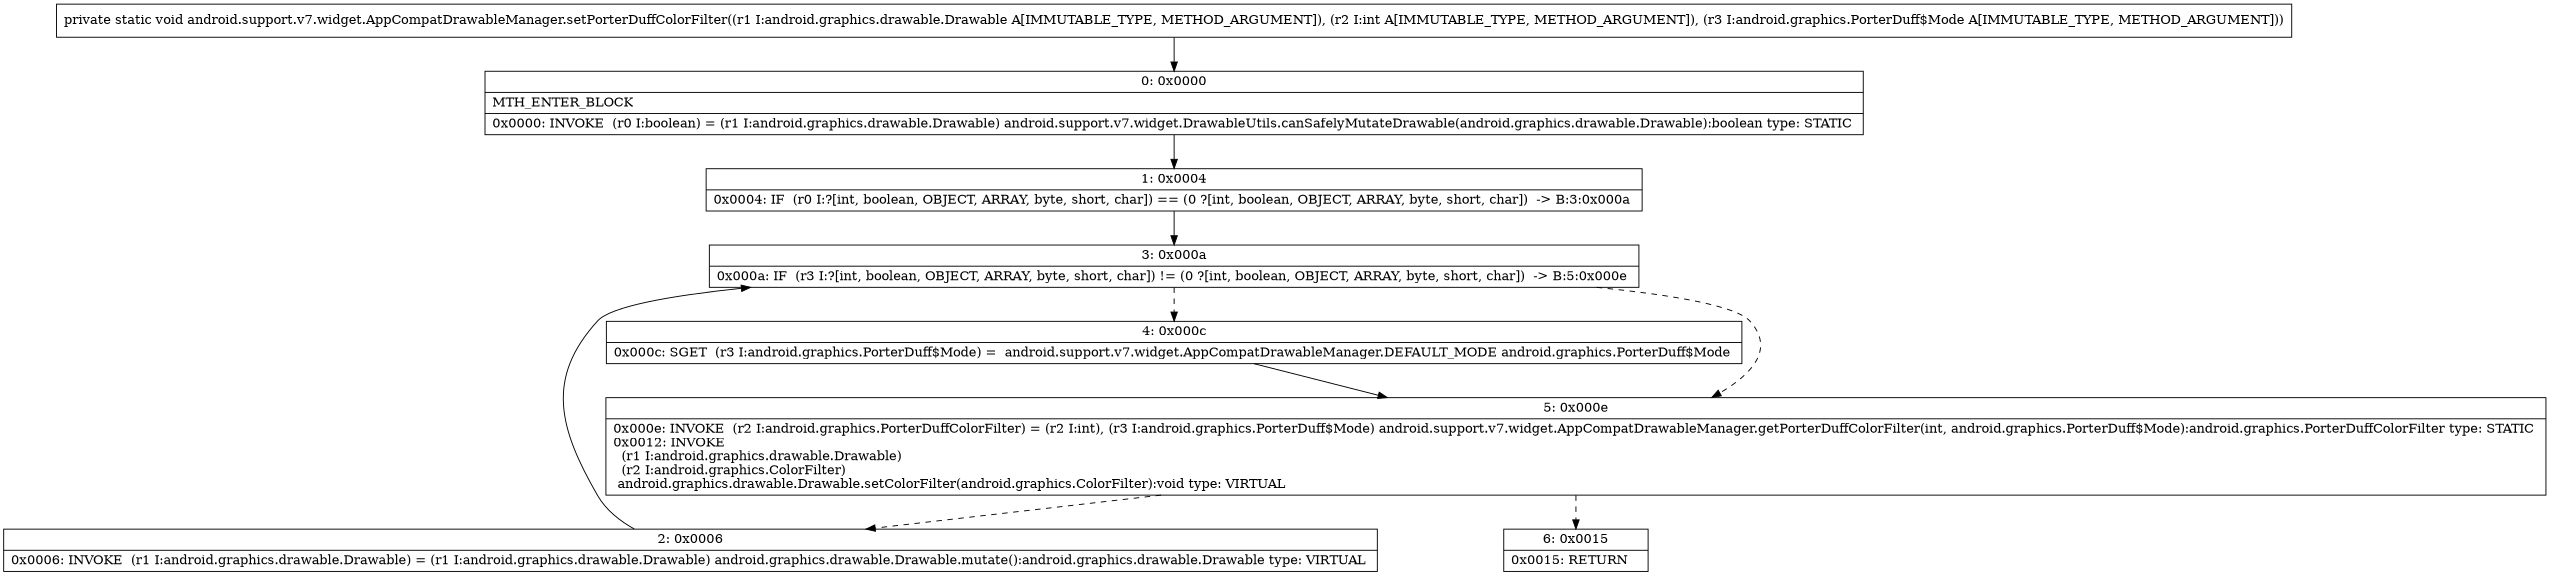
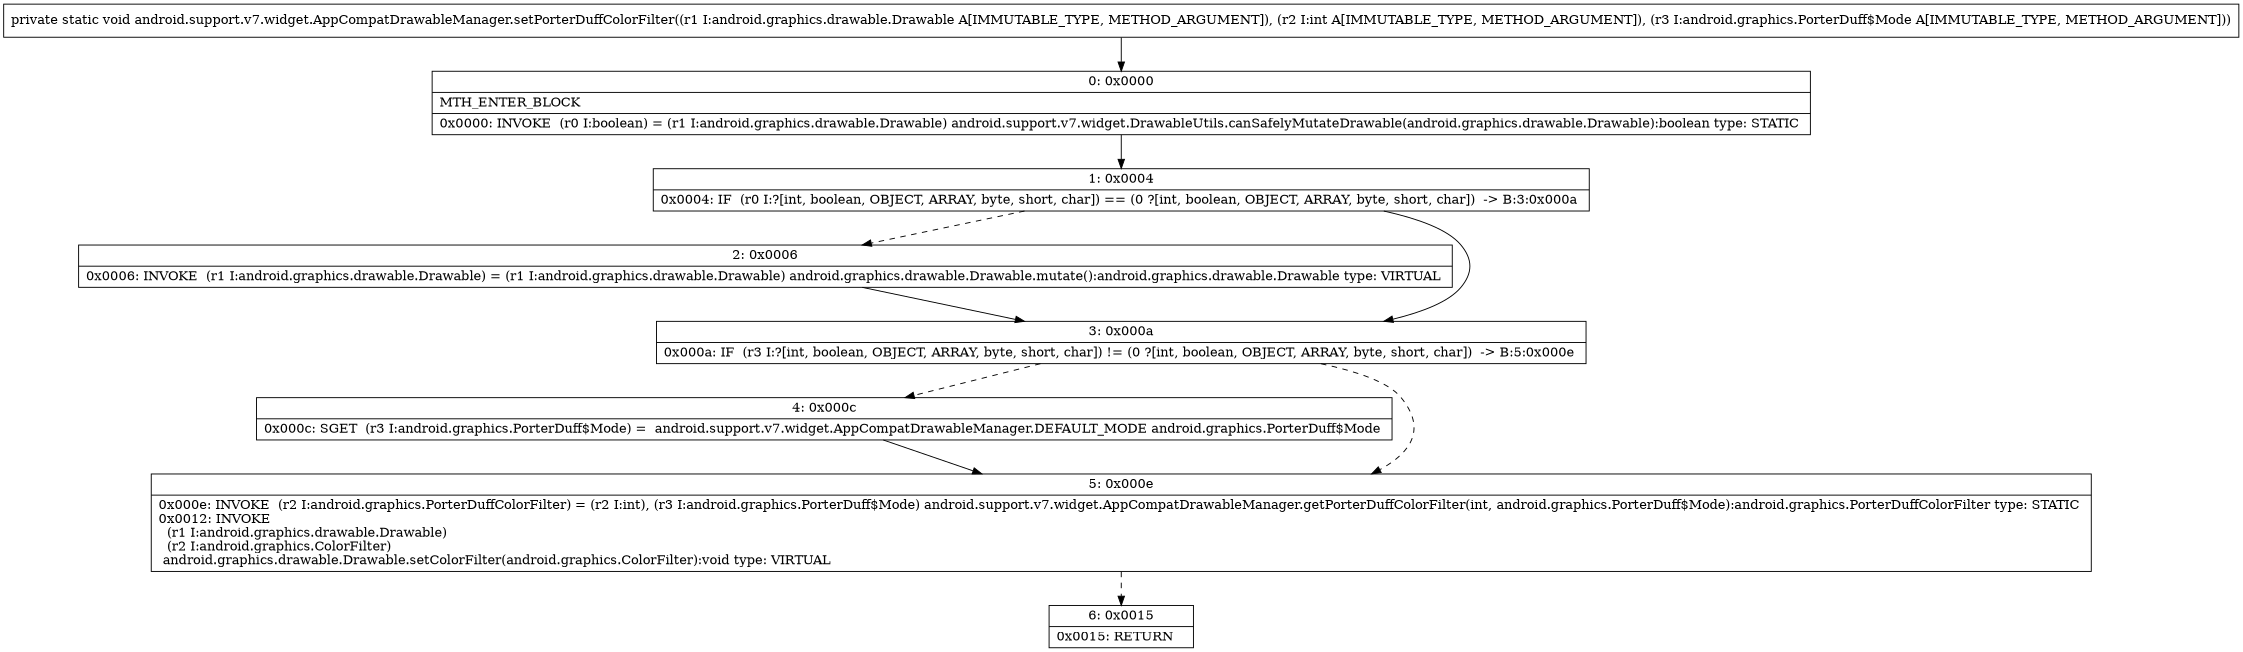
edge "5: 0x000e" -> "2: 0x0006": now "1: 0x0004" -> "2: 0x0006"
